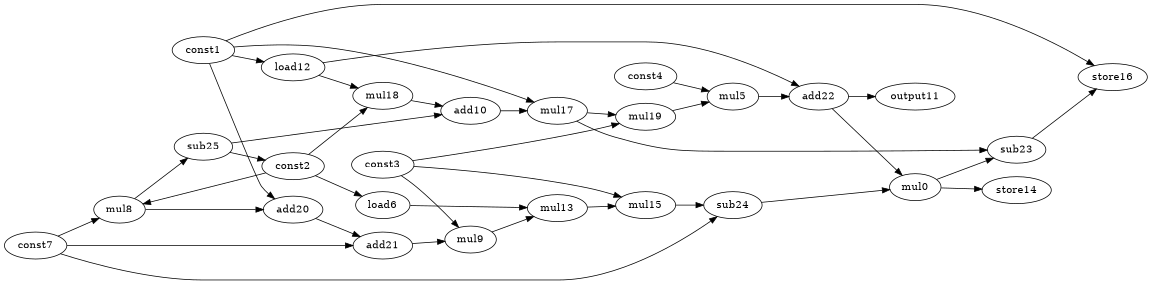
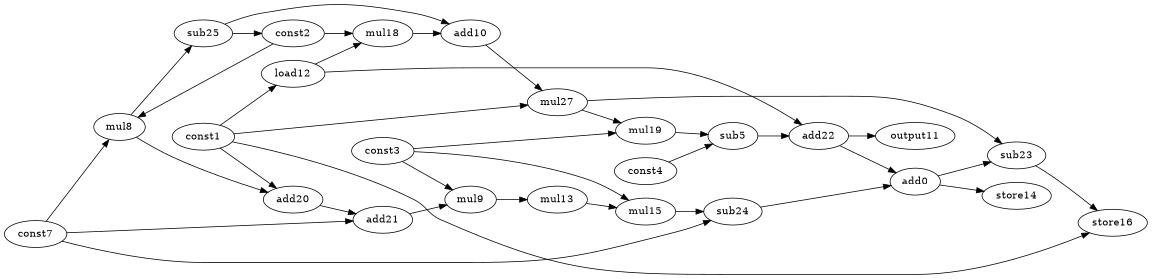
node "mul5": label "mul5" -> "sub5"
node "mul17": label "mul17" -> "mul27"
node "mul0": label "mul0" -> "add0"
node "load6": removed
